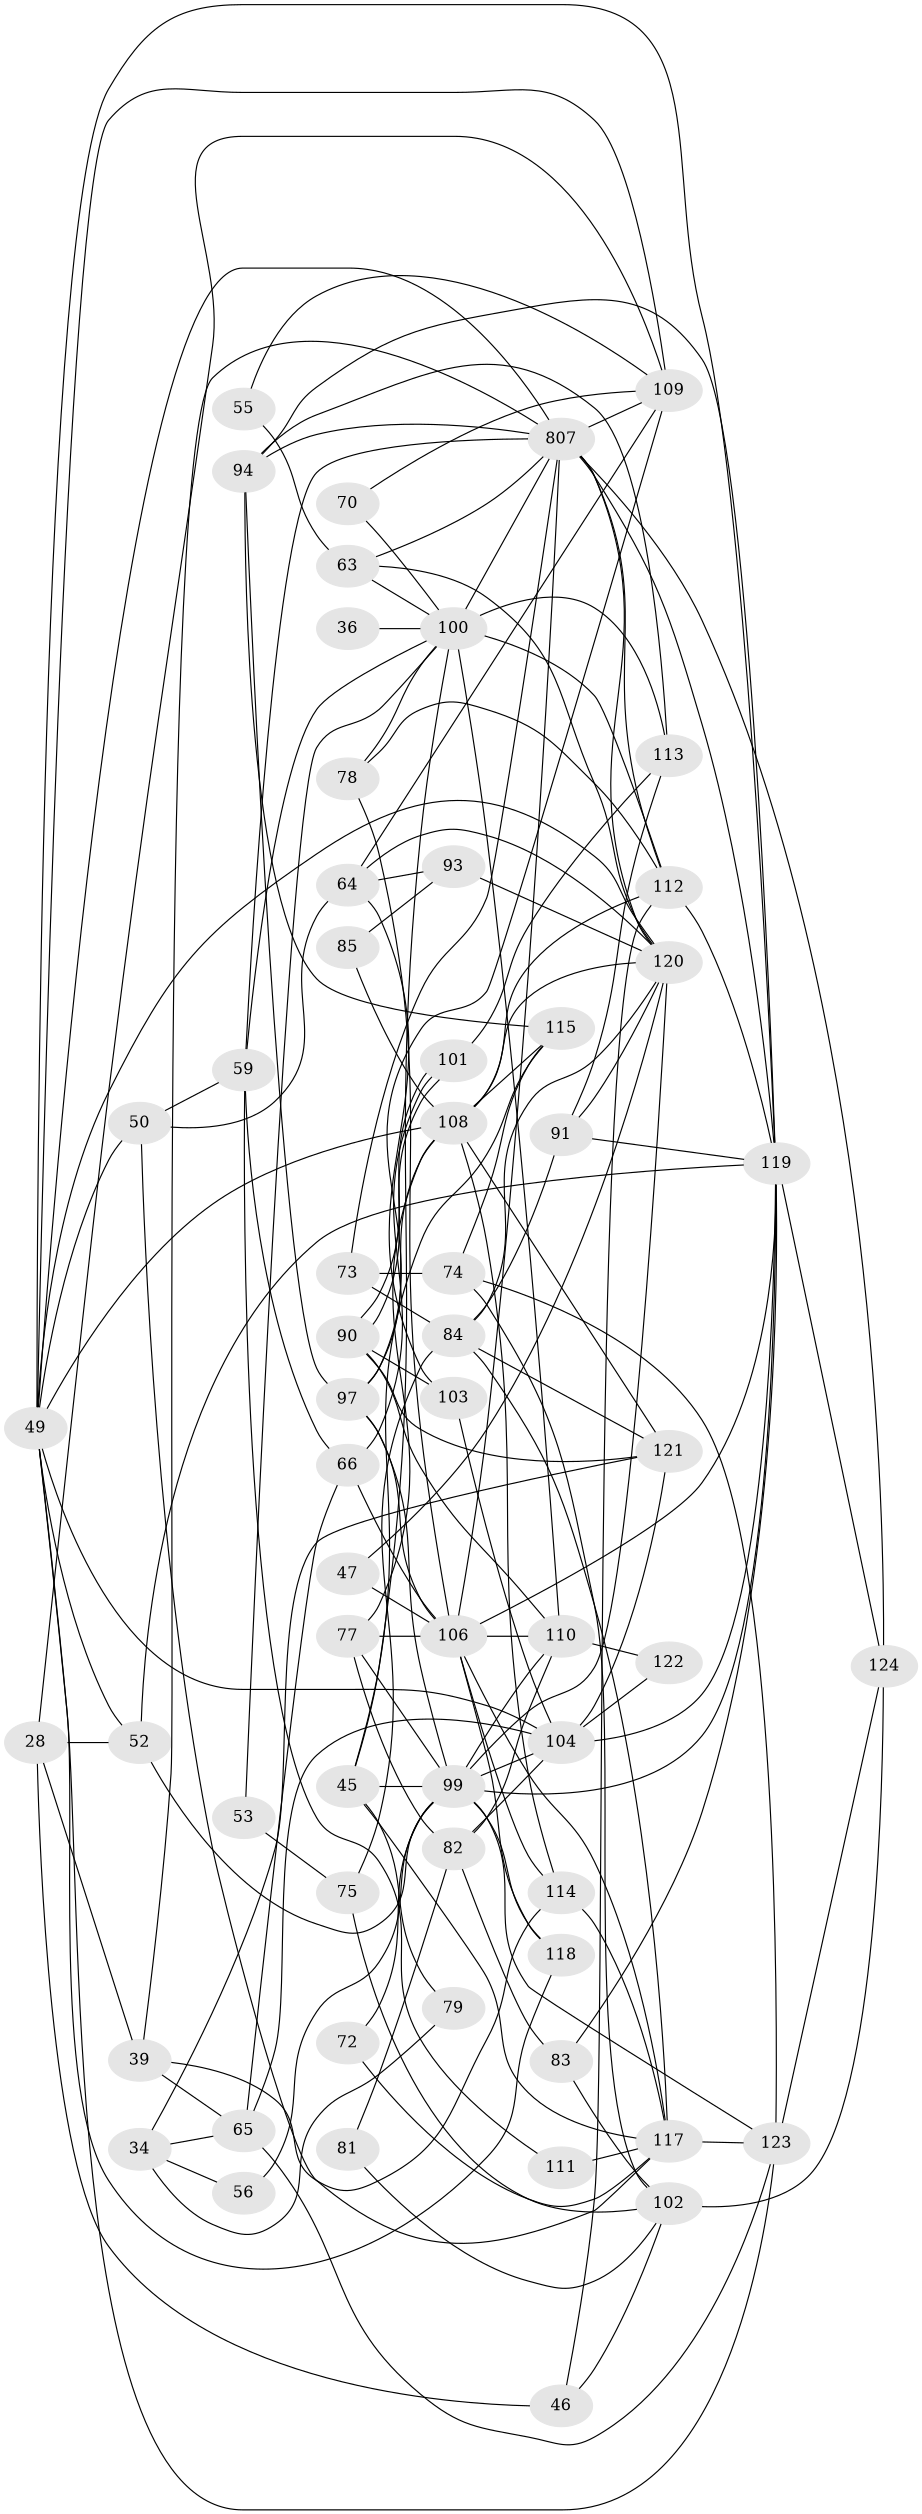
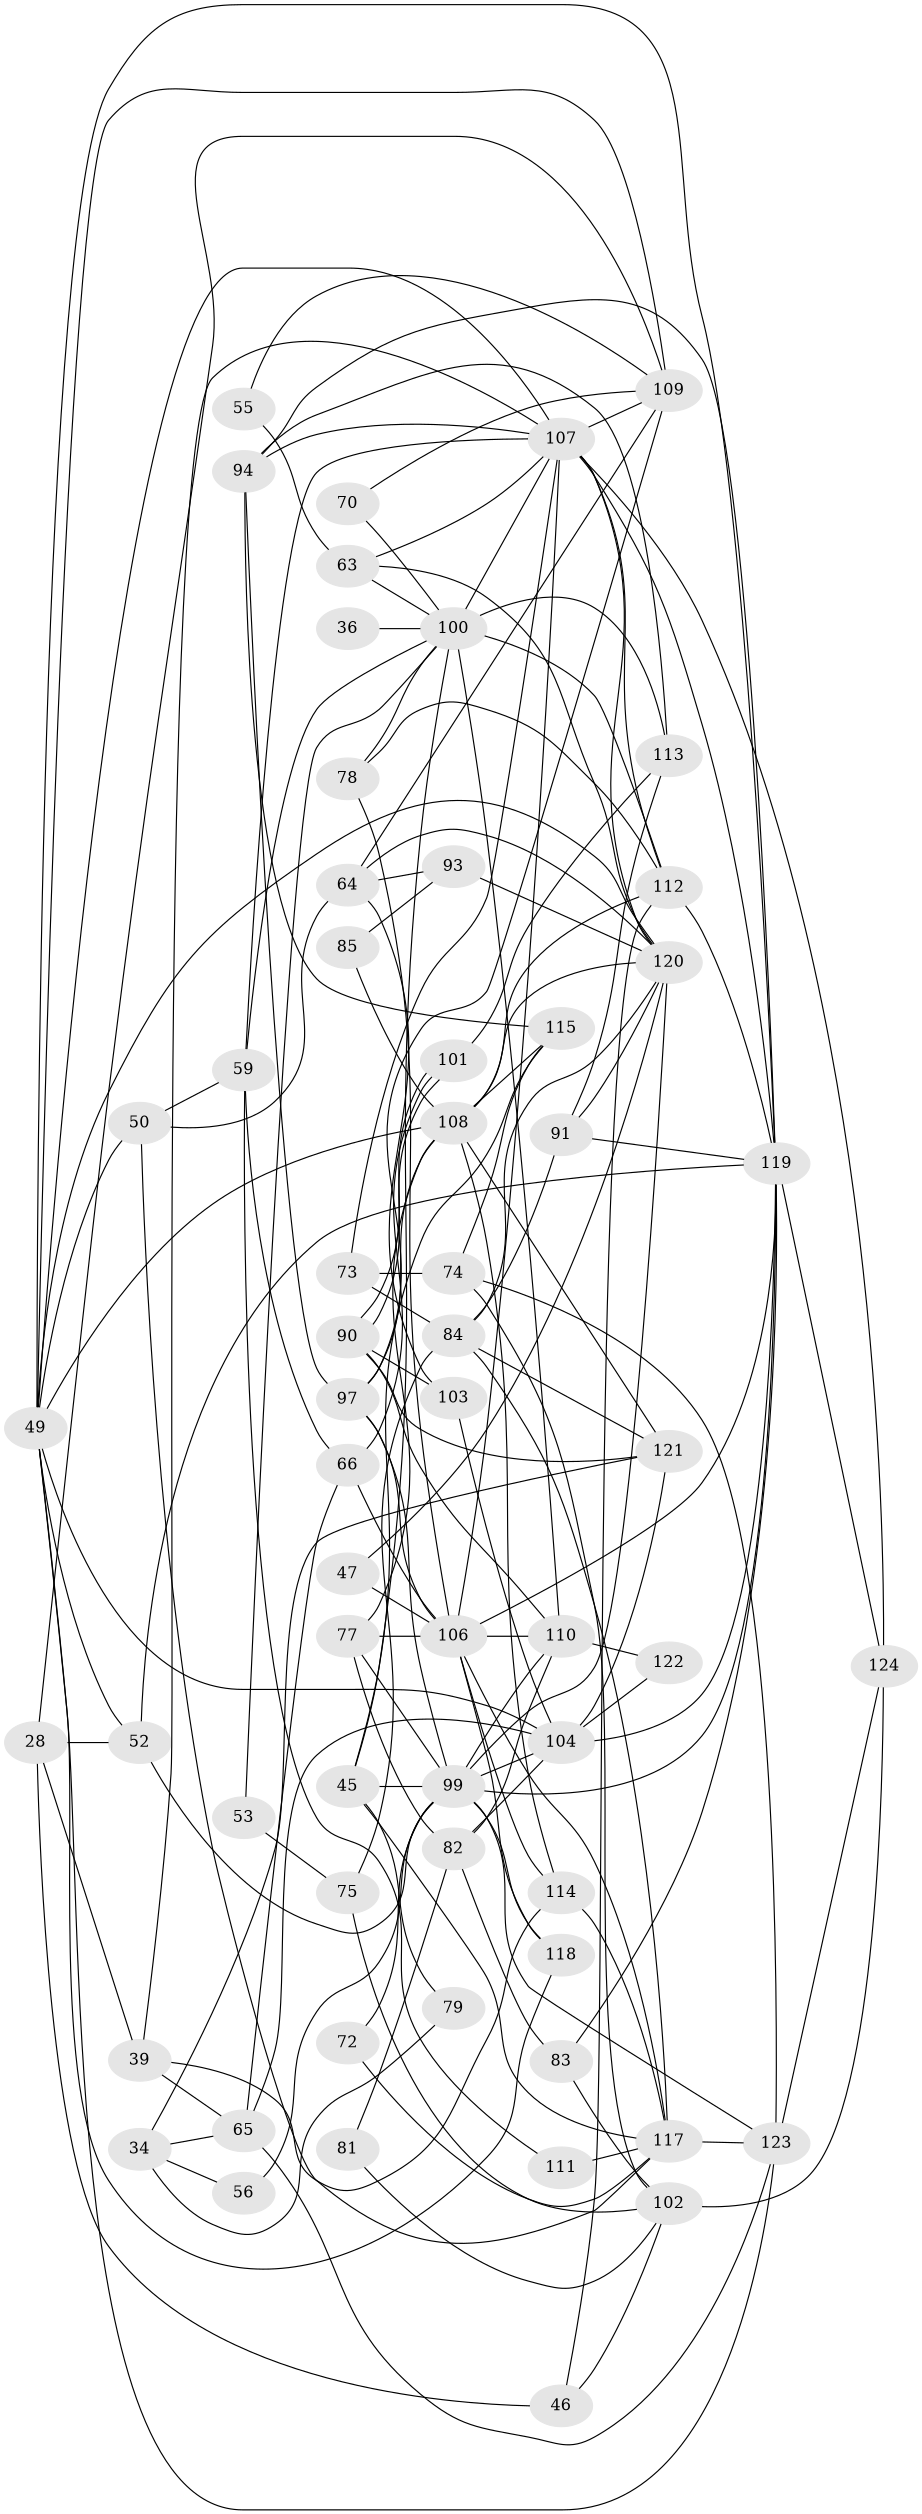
node "807": label "807" -> "107"
